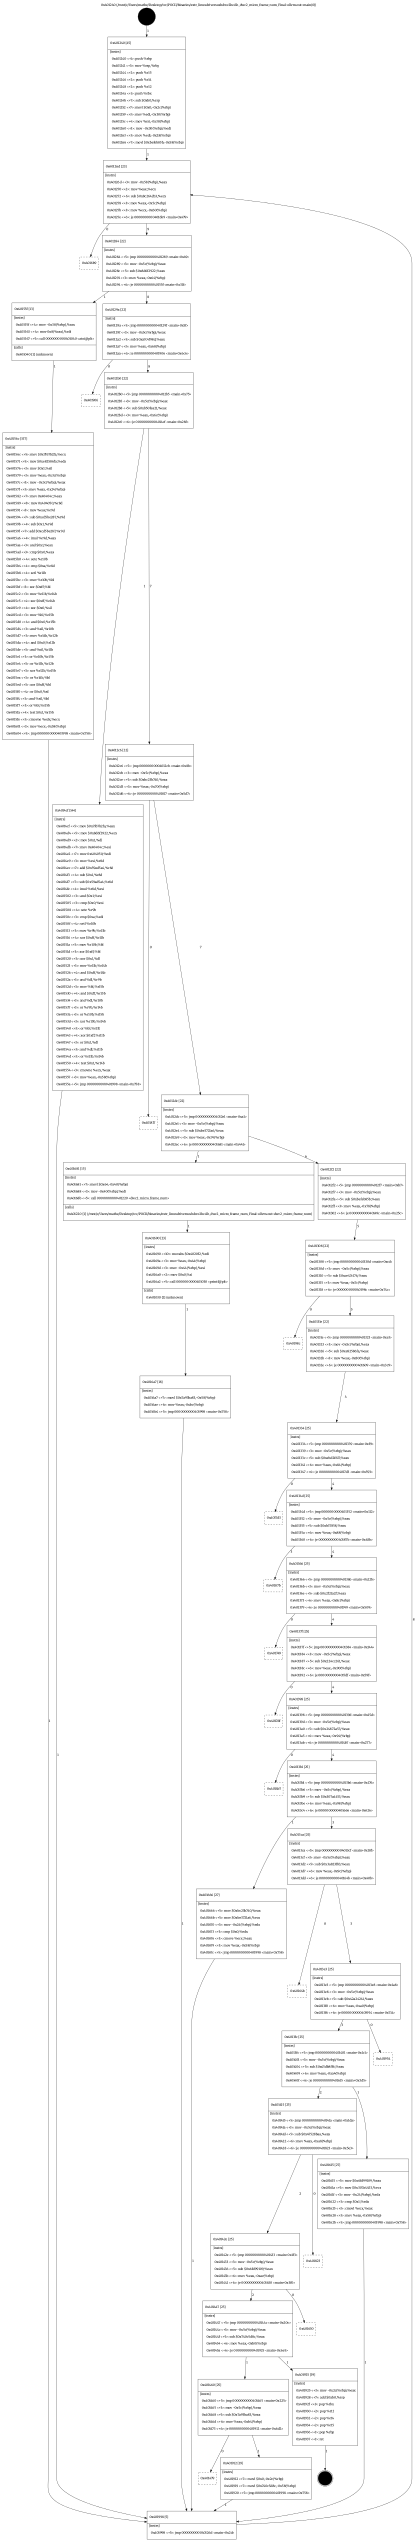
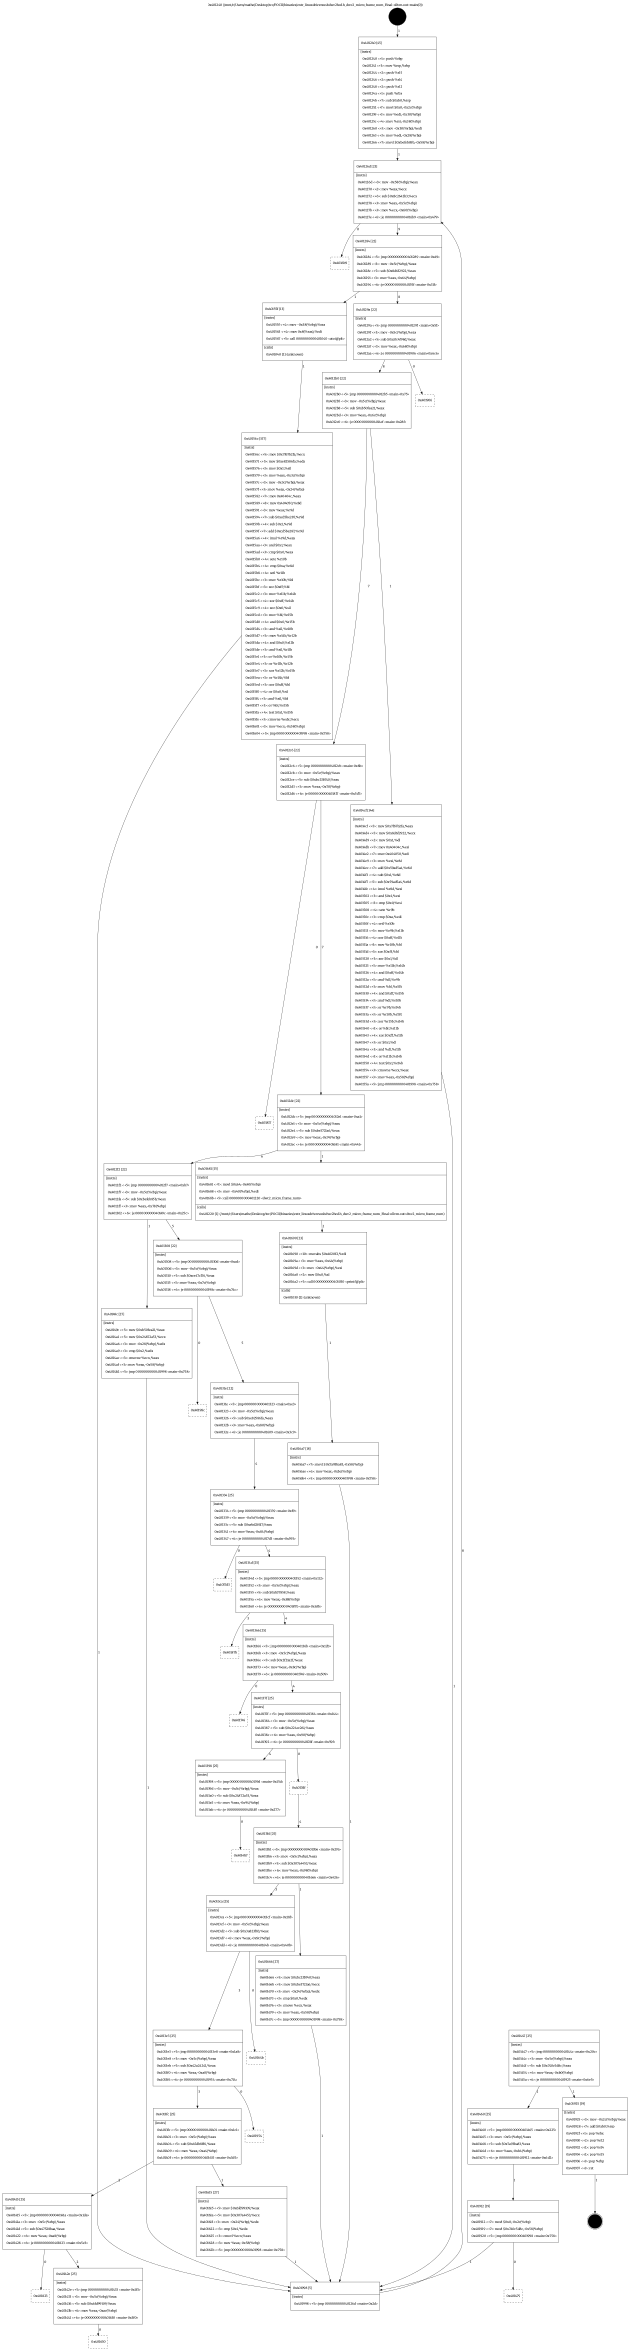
node "0x40149c [27]": added
edge "0x401398 [25]" -> "0x4013b1 [25]": now "0x4017df" -> "0x4013b1 [25]"
edge "0x40142e [25]" -> "0x401447 [25]": removed, label "2"
edge "0x401460 [25]" -> "0x401479": now "0x401912 [19]" -> "0x401479"
